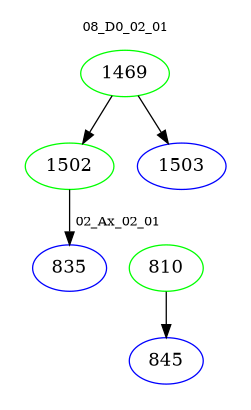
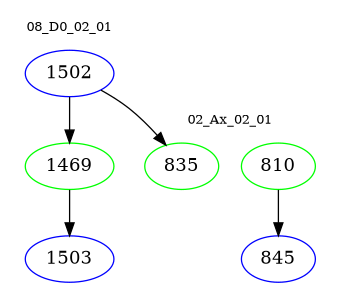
edge "1469" -> "1502": reversed
node "1502": color green -> blue
node "835": color blue -> green
